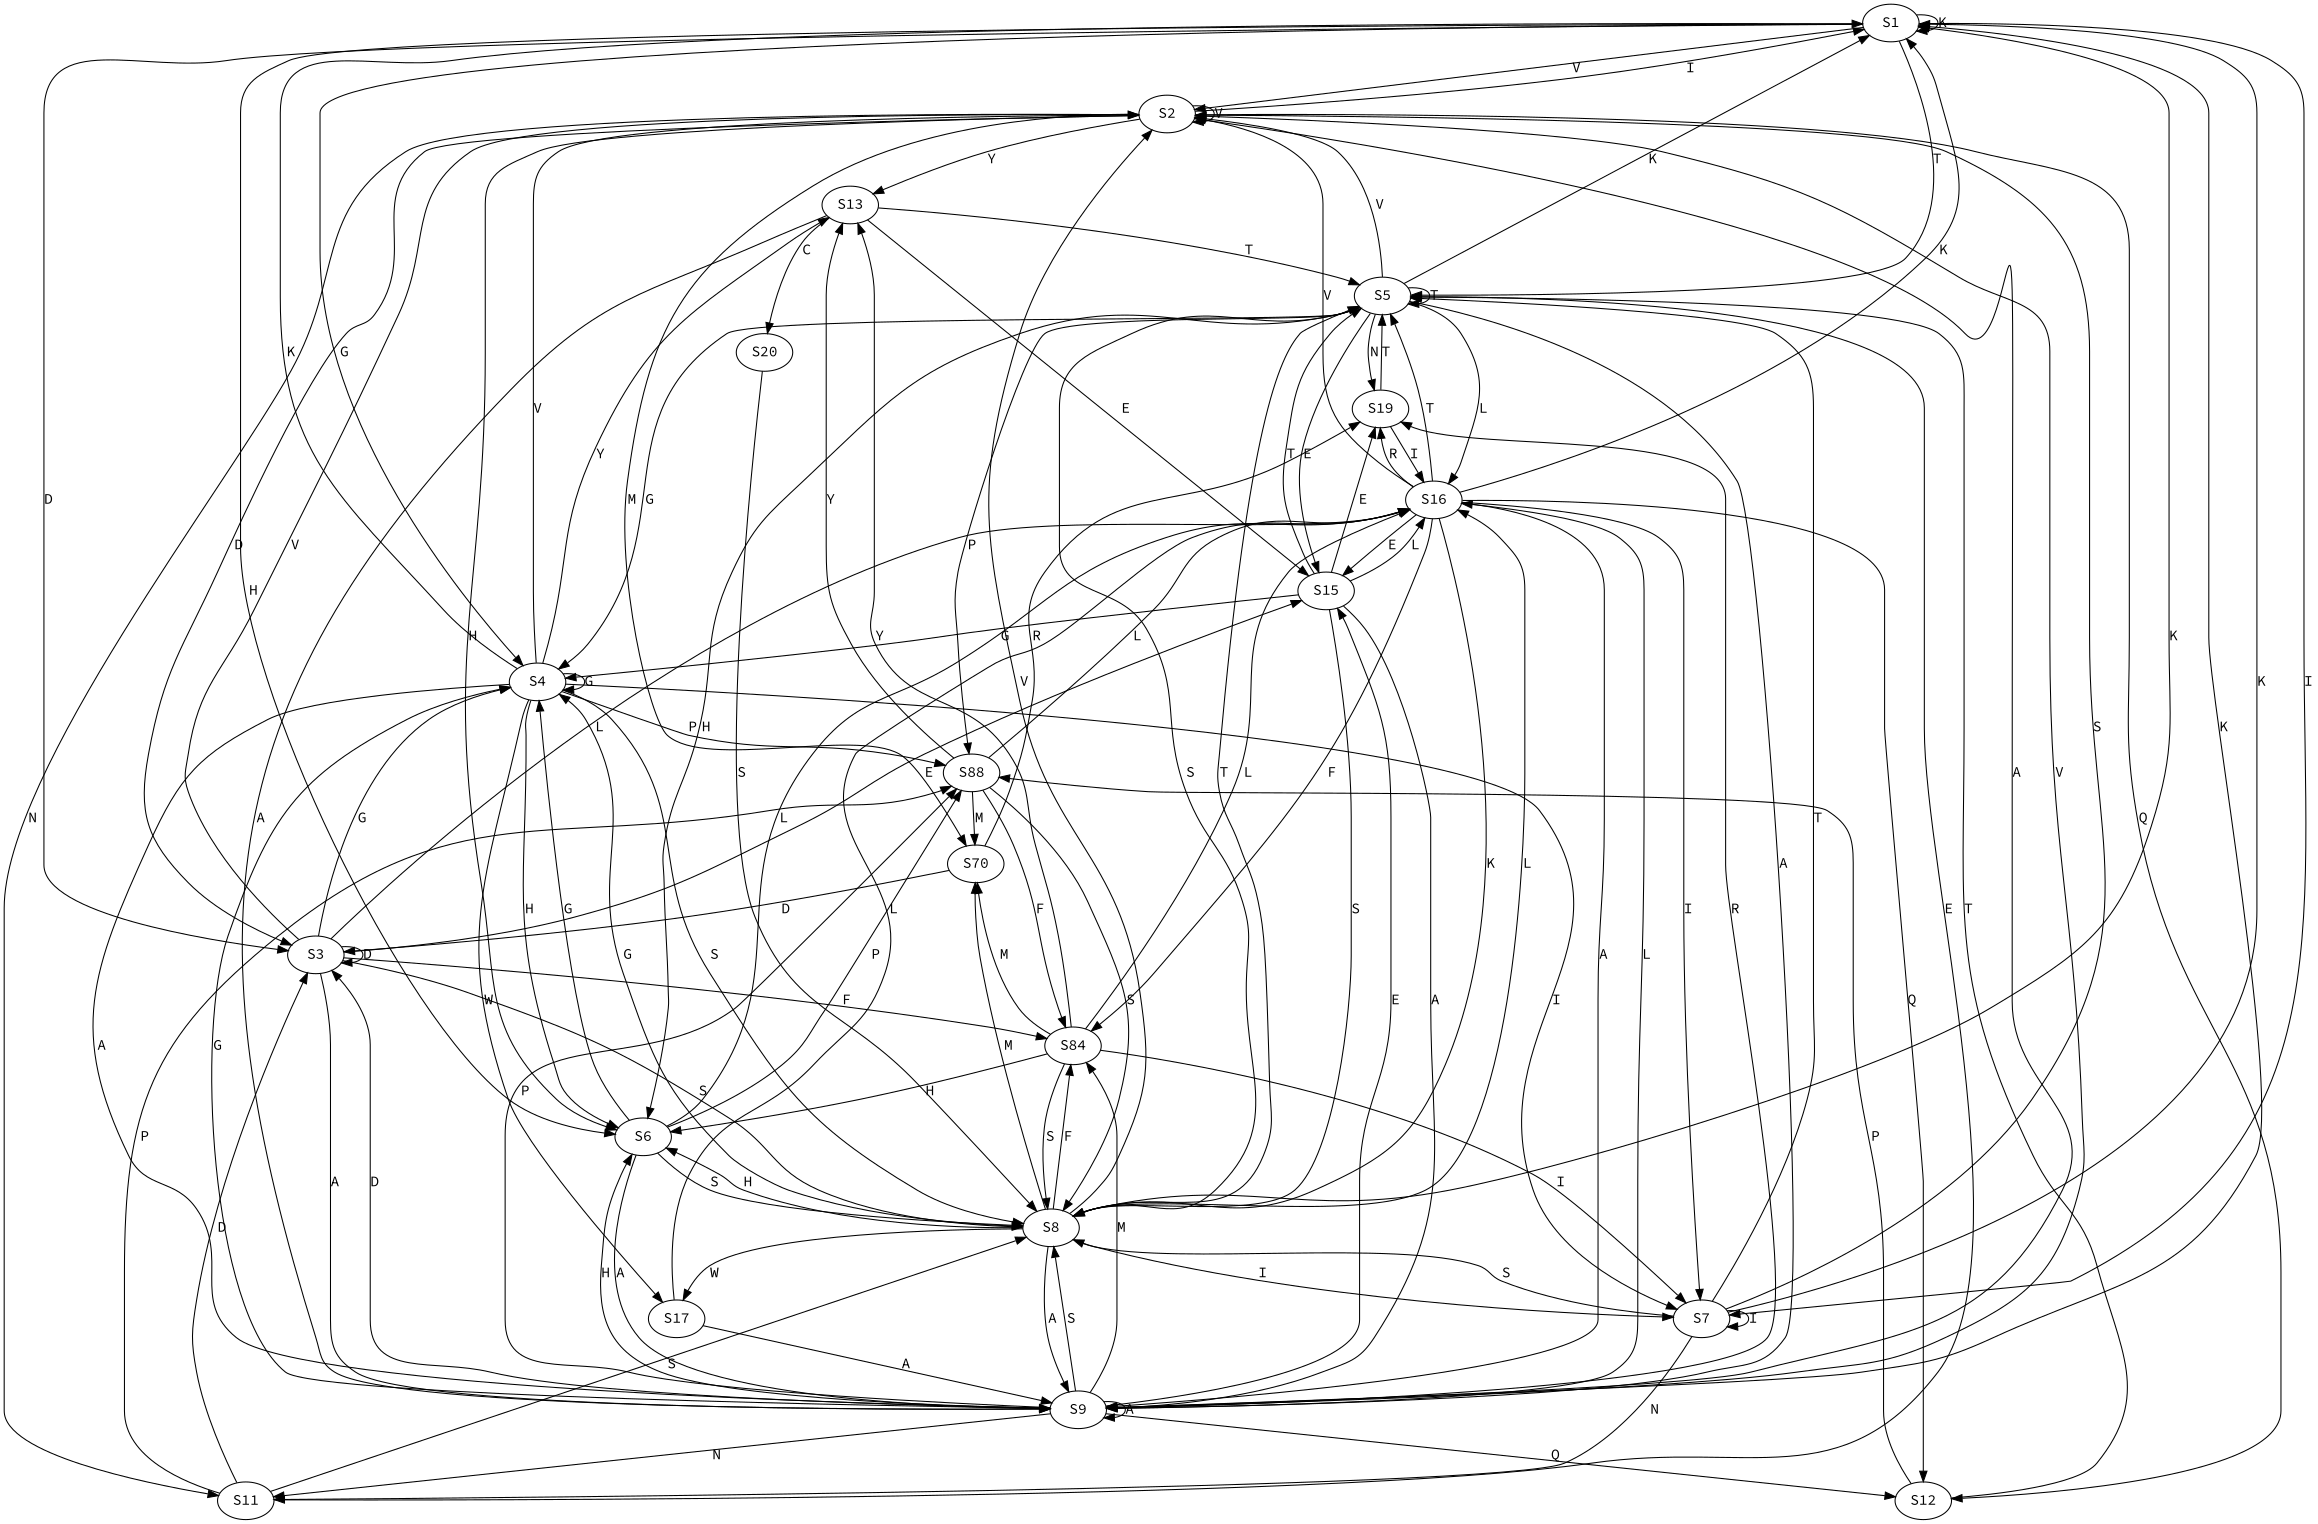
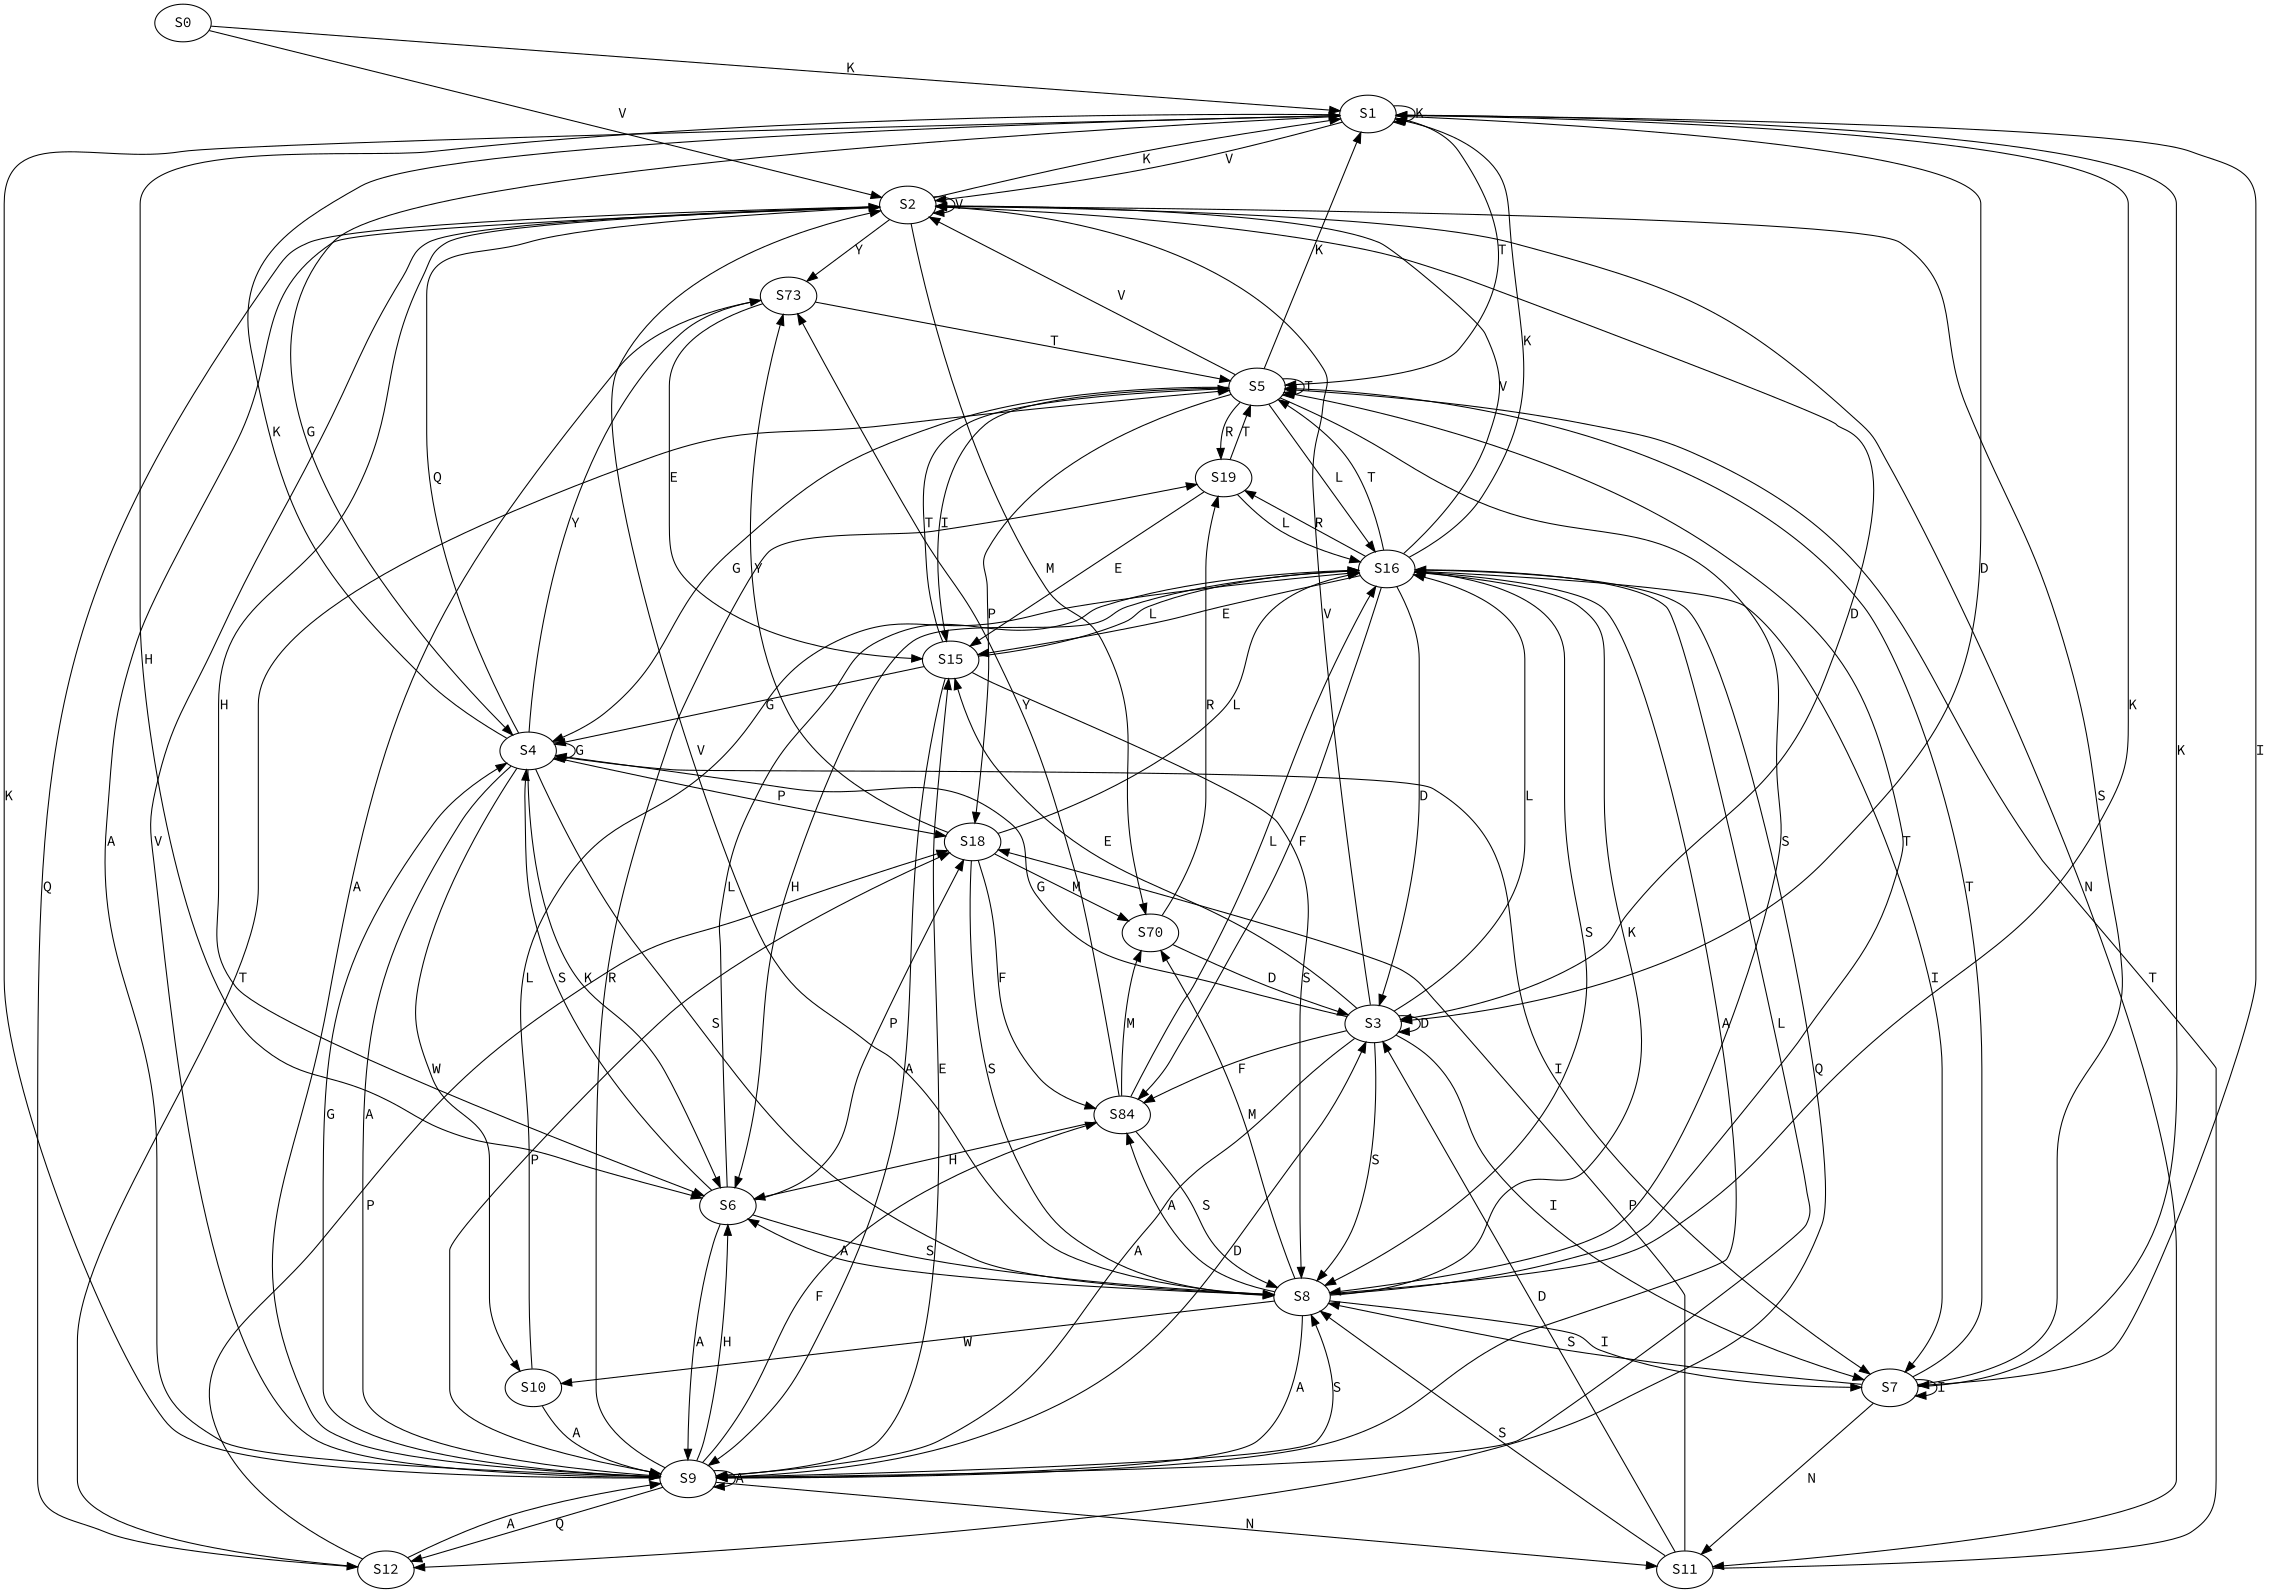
node "S0": added
edge "S2" -> "S1": label "I" -> "K"
node "S13": label "S13" -> "S73"
node "S20": removed
edge "S5" -> "S19": label "N" -> "R"
edge "S4" -> "S2": label "V" -> "Q"
edge "S5" -> "S15": label "E" -> "I"
edge "S19" -> "S16": label "I" -> "L"
edge "S5" -> "S6": now "S16" -> "S6"
edge "S15" -> "S19": reversed
node "S88": label "S88" -> "S18"
edge "S16" -> "S3": added, label "D"
edge "S16" -> "S8": label "K" -> "S"
edge "S8" -> "S16": label "L" -> "K"
edge "S4" -> "S6": label "H" -> "K"
edge "S6" -> "S4": label "G" -> "S"
edge "S11" -> "S5": label "E" -> "T"
edge "S5" -> "S9": now "S12" -> "S9"
edge "S8" -> "S4": removed, label "G"
edge "S84" -> "S7": now "S3" -> "S7"
edge "S8" -> "S84": label "F" -> "A"
edge "S8" -> "S6": label "H" -> "A"
edge "S9" -> "S84": label "M" -> "F"
node "S17": label "S17" -> "S10"
